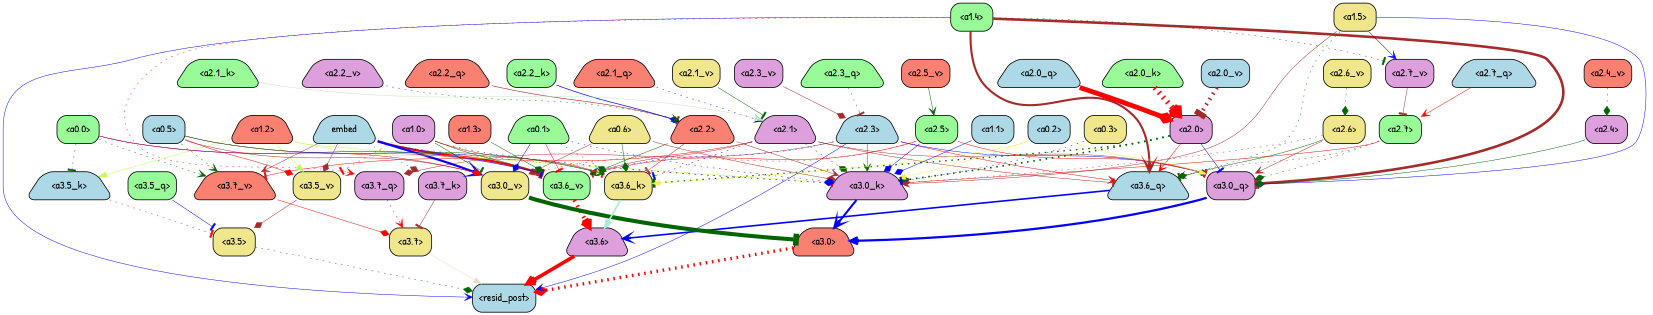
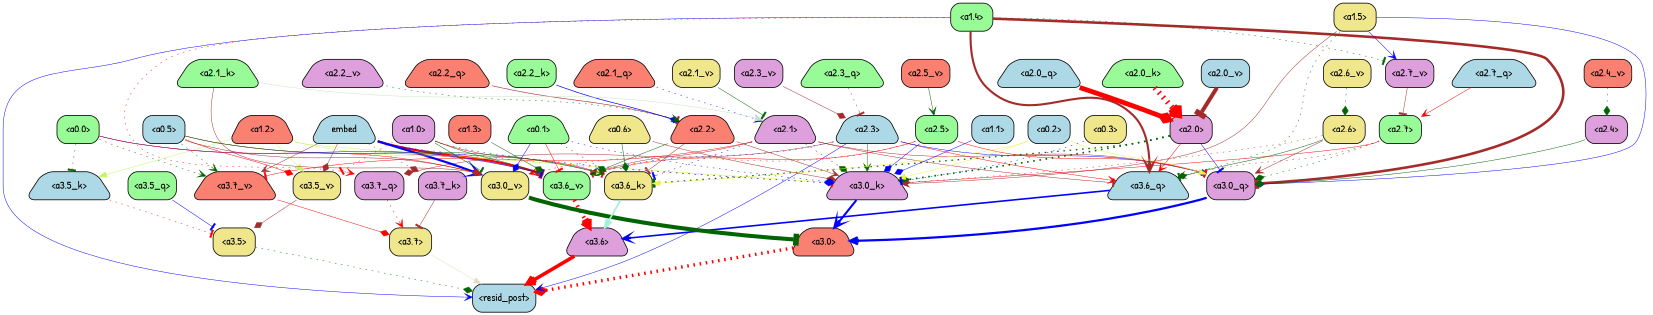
edge "<a2.0_v>" -> "<a2.0>": style dotted -> bold
edge "<a0.6>" -> "<a3.0_v>": now "<a2.1_k>" -> "<a3.0_v>"
